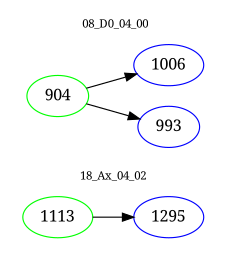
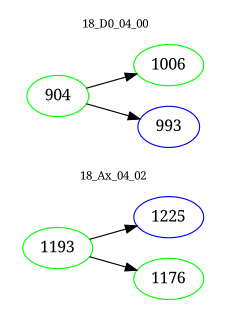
cluster "08_D0_04_00": label "08_D0_04_00" -> "18_D0_04_00"
node "1006": color blue -> green
node "1113": label "1113" -> "1193"
node "1295": label "1295" -> "1225"
node "1176": added
